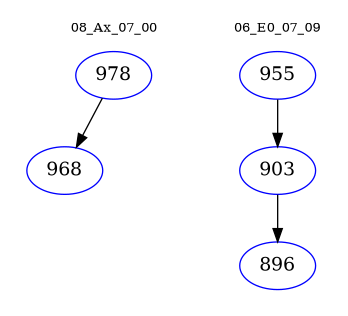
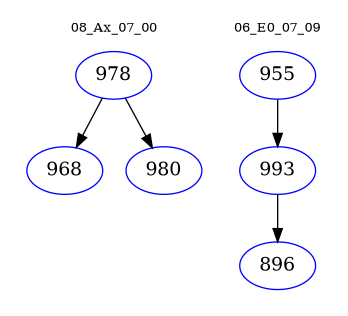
node "980": added
node "903": label "903" -> "993"
